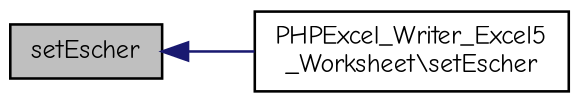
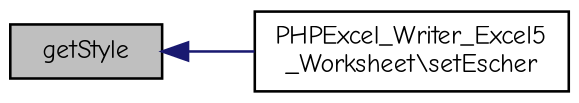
node "setEscher": label "setEscher" -> "getStyle"
